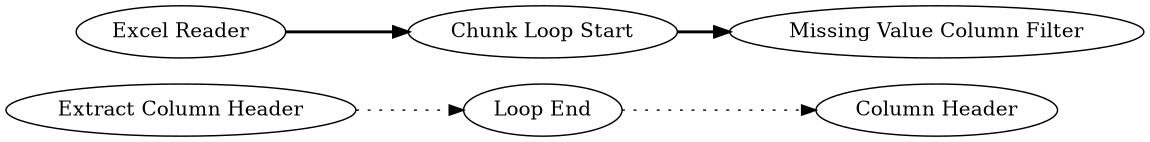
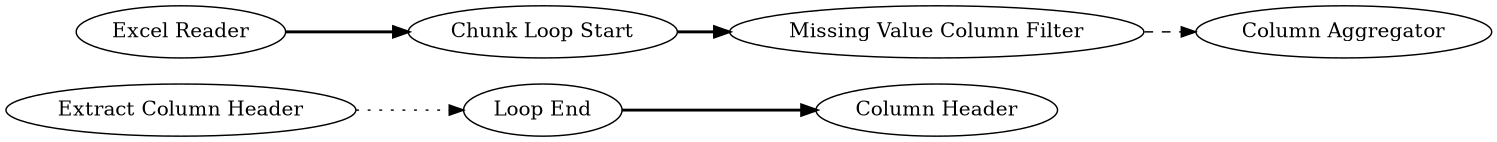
node "Column Aggregator": added
edge "Loop End" -> "Column Header": style dotted -> bold
